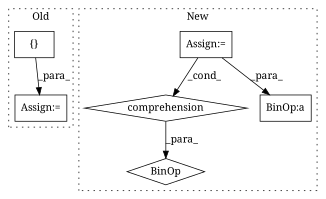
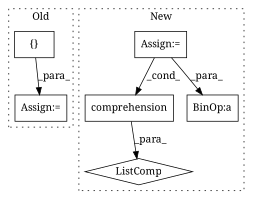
node "comprehension": shape diamond -> box
node "BinOp": label "BinOp" -> "ListComp"
